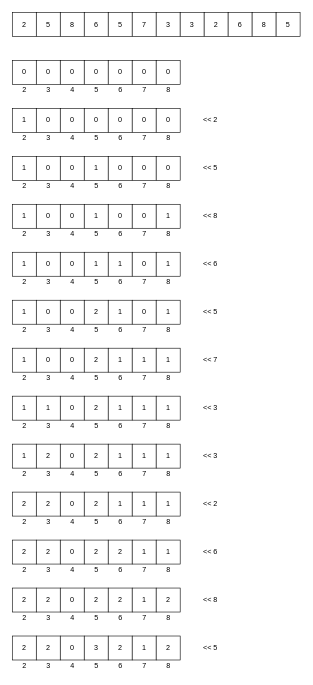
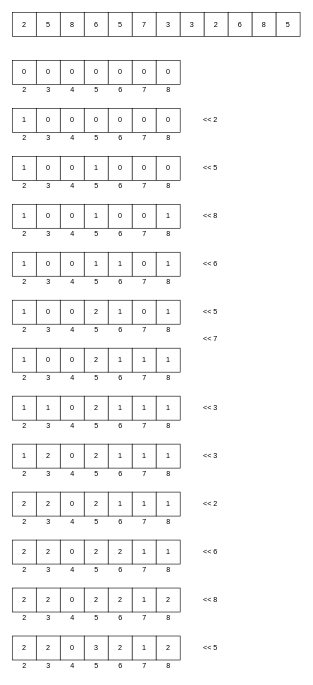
node "<< 7": moved (210, 360) -> (210, 339)
